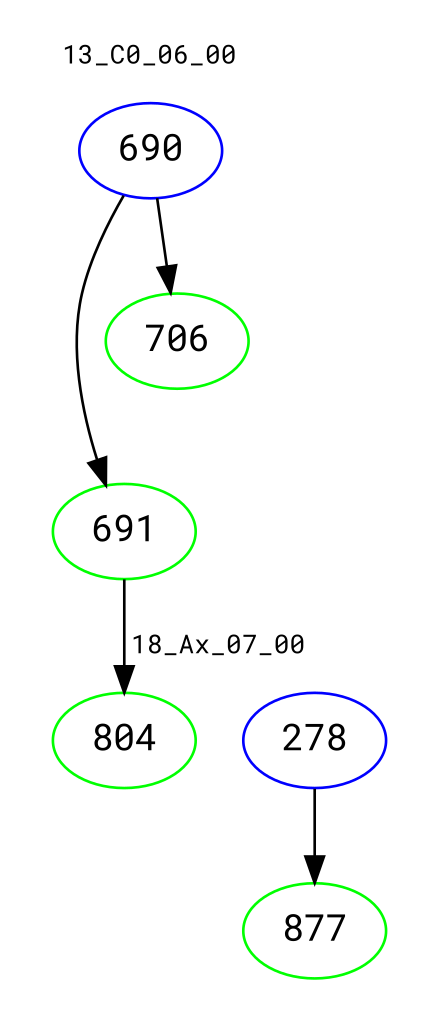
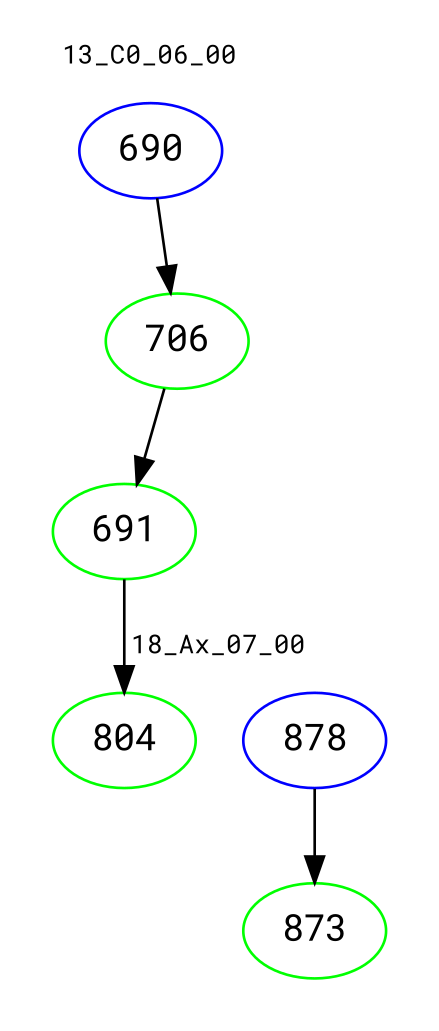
edge "690" -> "691": now "706" -> "691"
node "278": label "278" -> "878"
node "877": label "877" -> "873"
